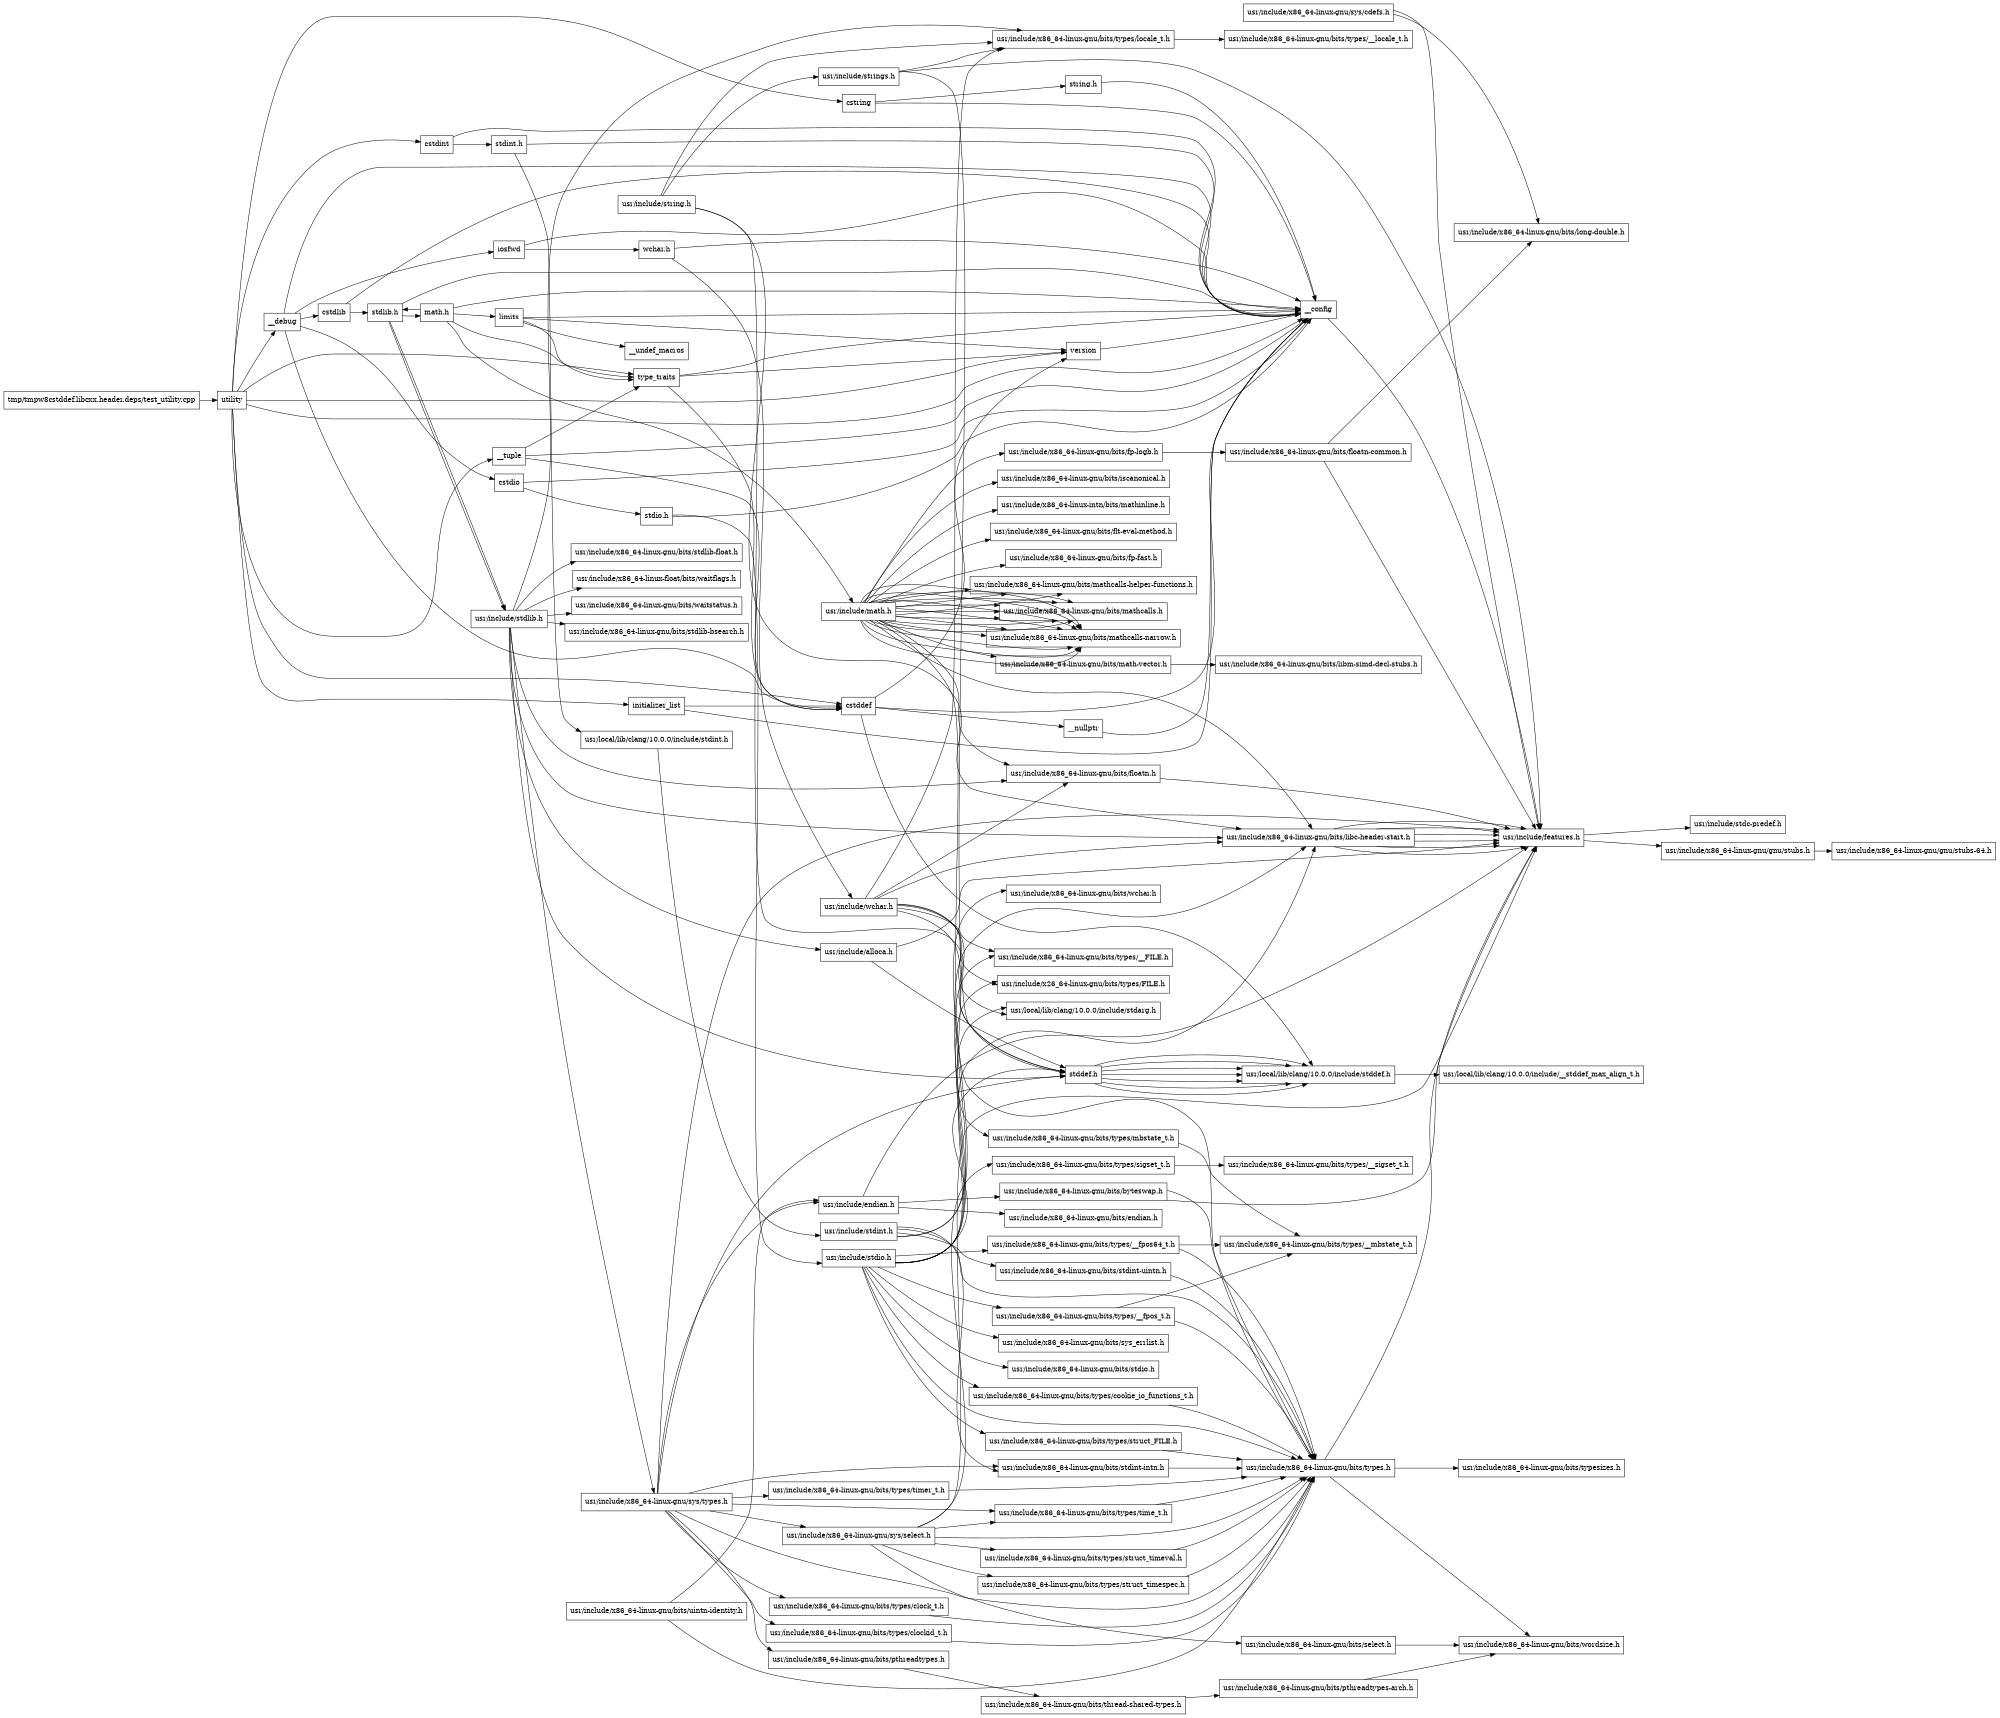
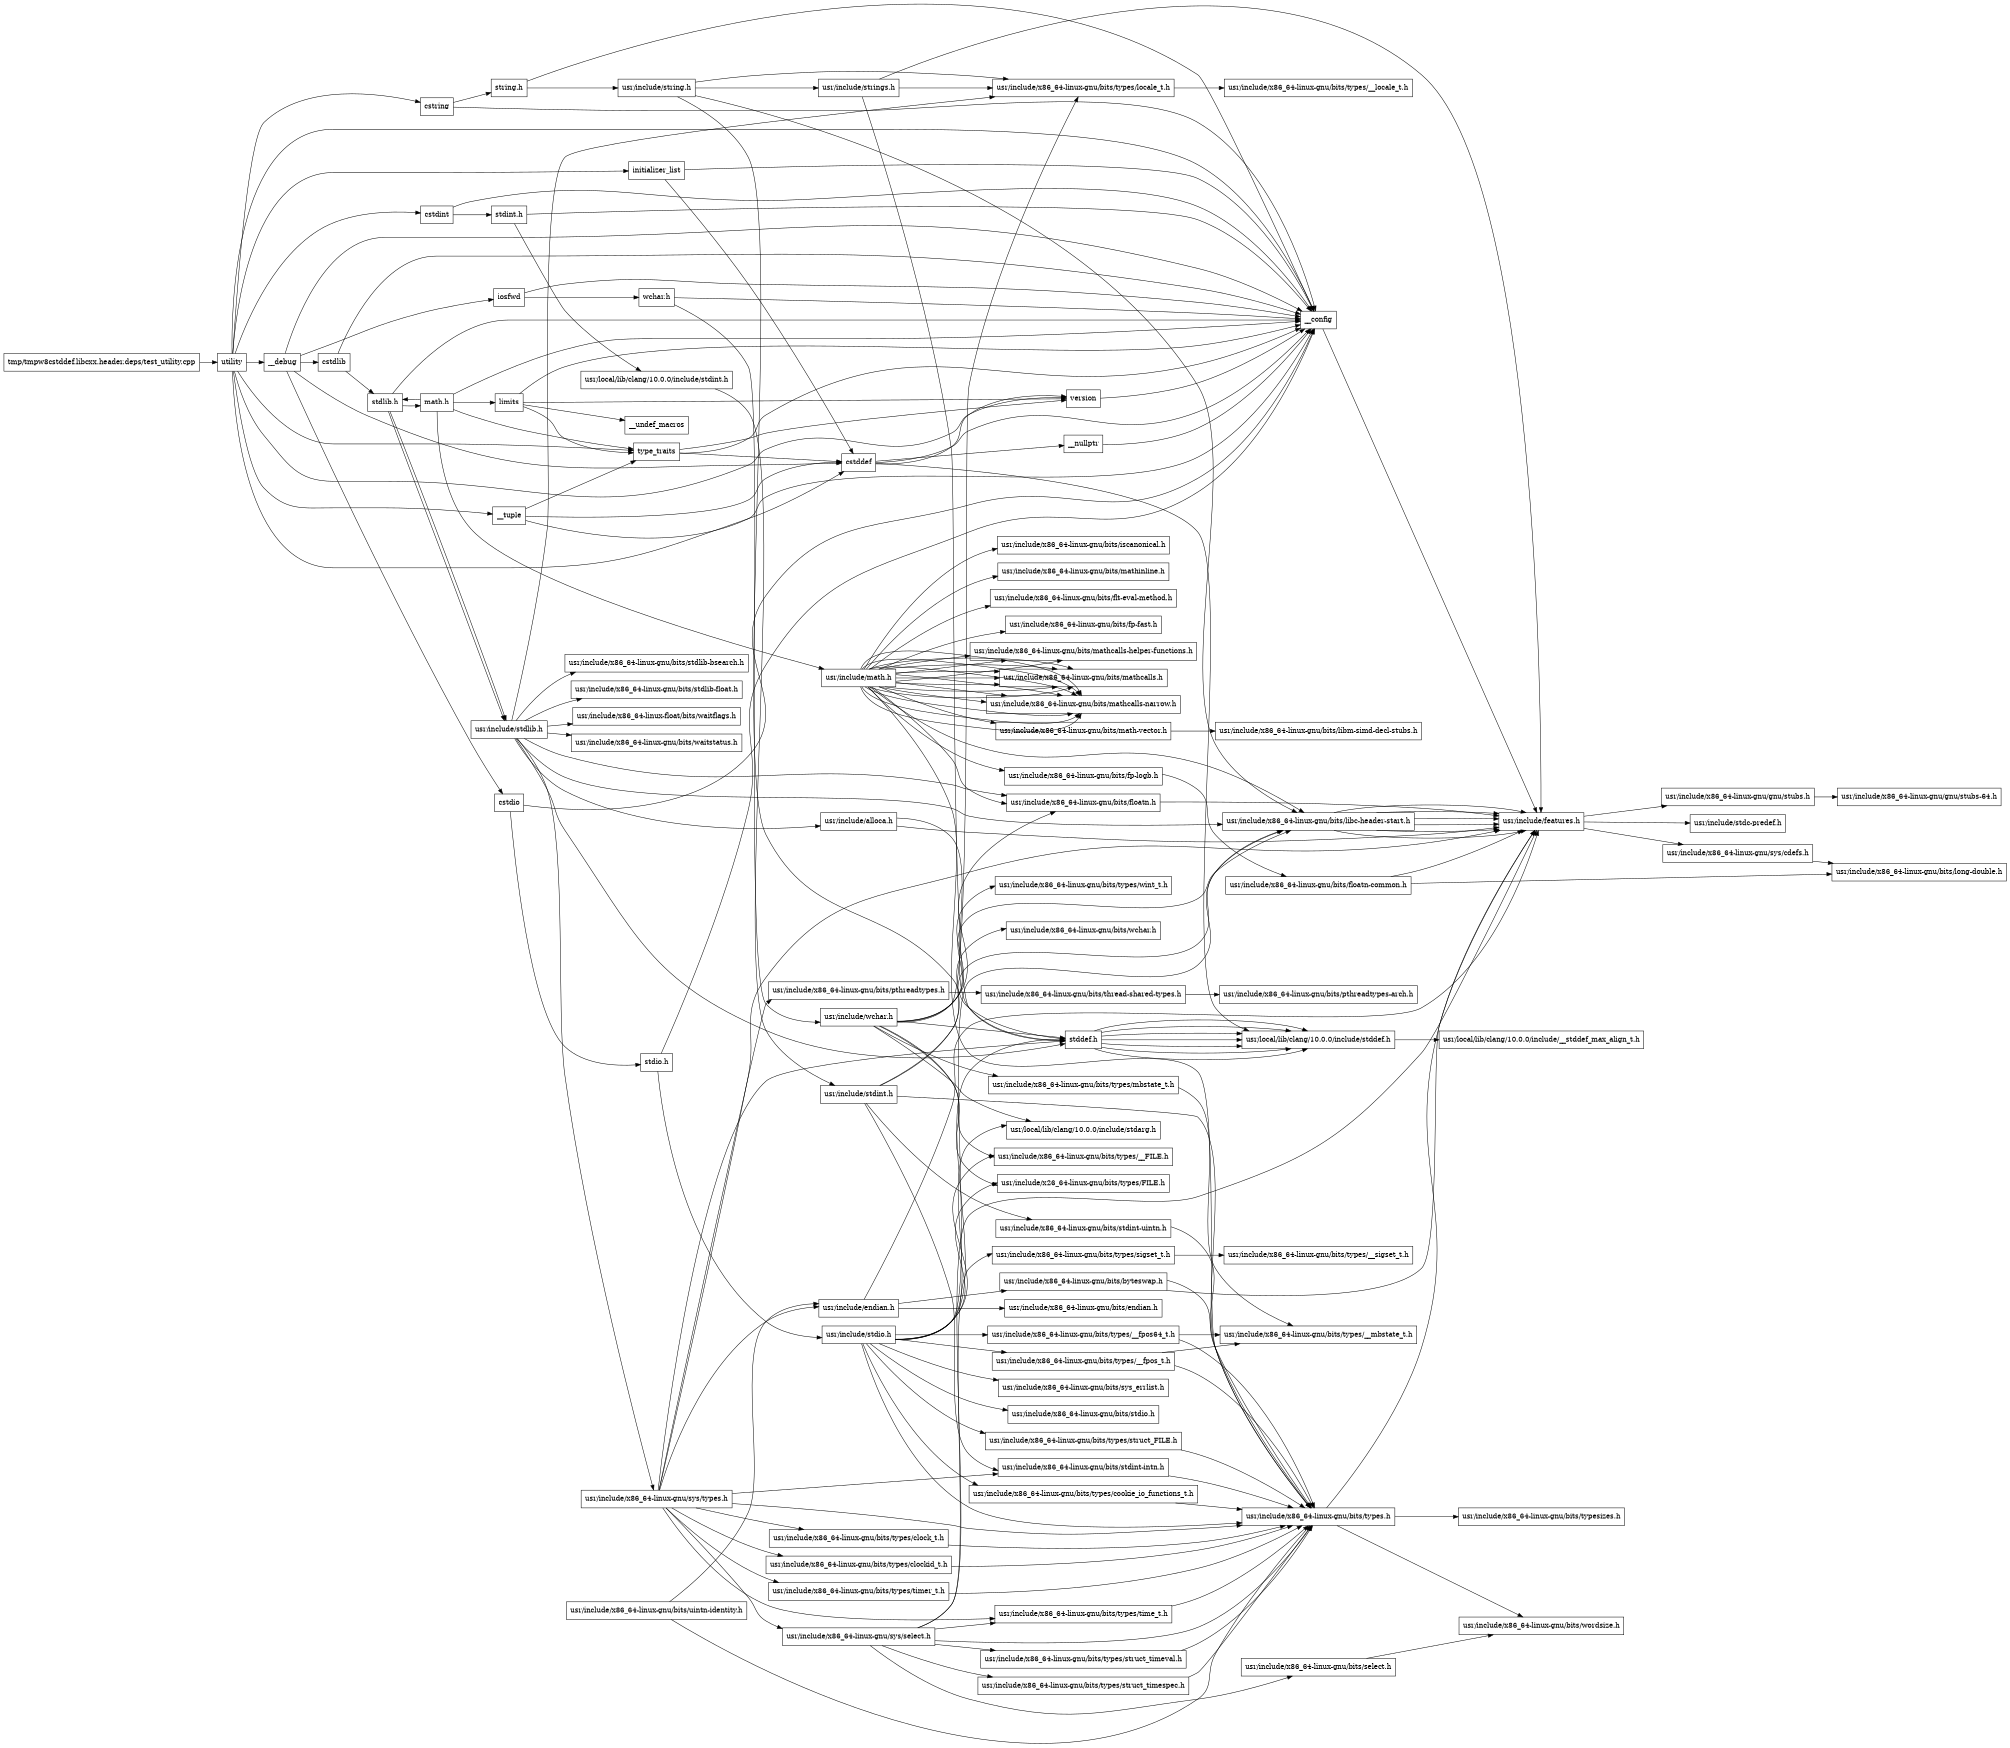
edge "string.h" -> "usr/include/string.h": added
edge "usr/include/x86_64-linux-gnu/sys/cdefs.h" -> "usr/include/features.h": reversed
node "usr/include/x86_64-linux-intn/bits/mathinline.h": label "usr/include/x86_64-linux-intn/bits/mathinline.h" -> "usr/include/x86_64-linux-gnu/bits/mathinline.h"
node "usr/include/x86_64-linux-gnu/bits/types/wint_t.h": added
edge "usr/include/x86_64-linux-gnu/bits/pthreadtypes-arch.h" -> "usr/include/x86_64-linux-gnu/bits/wordsize.h": removed
